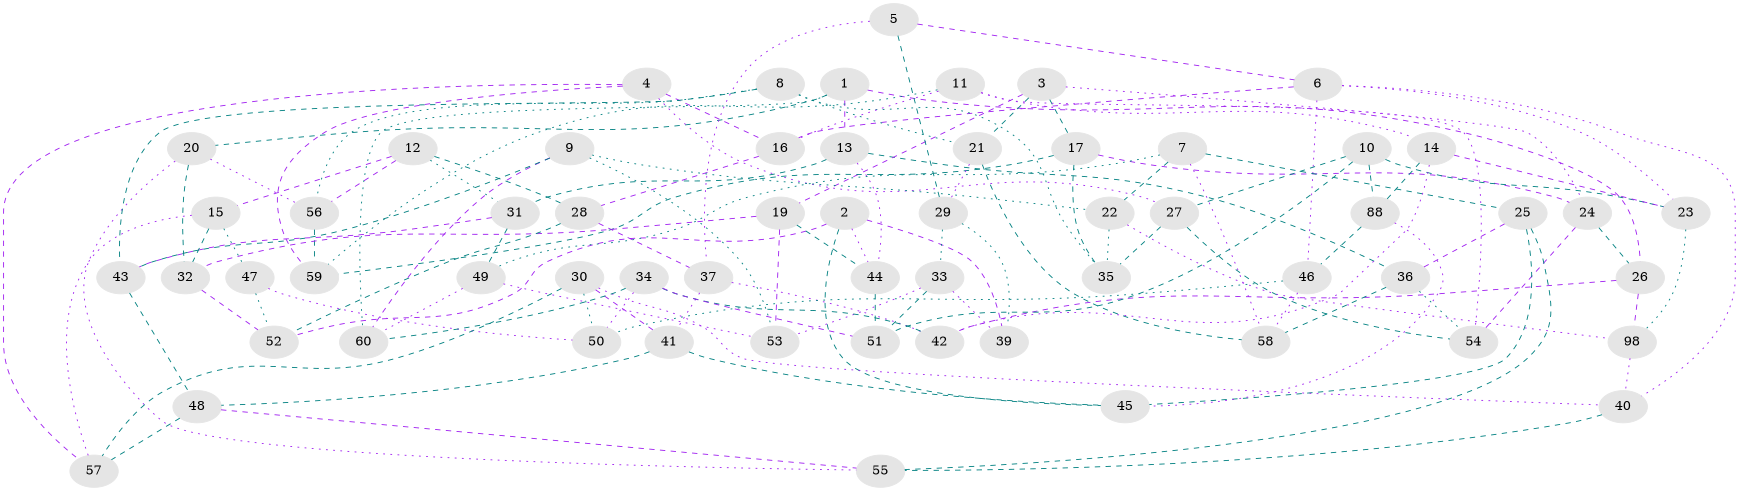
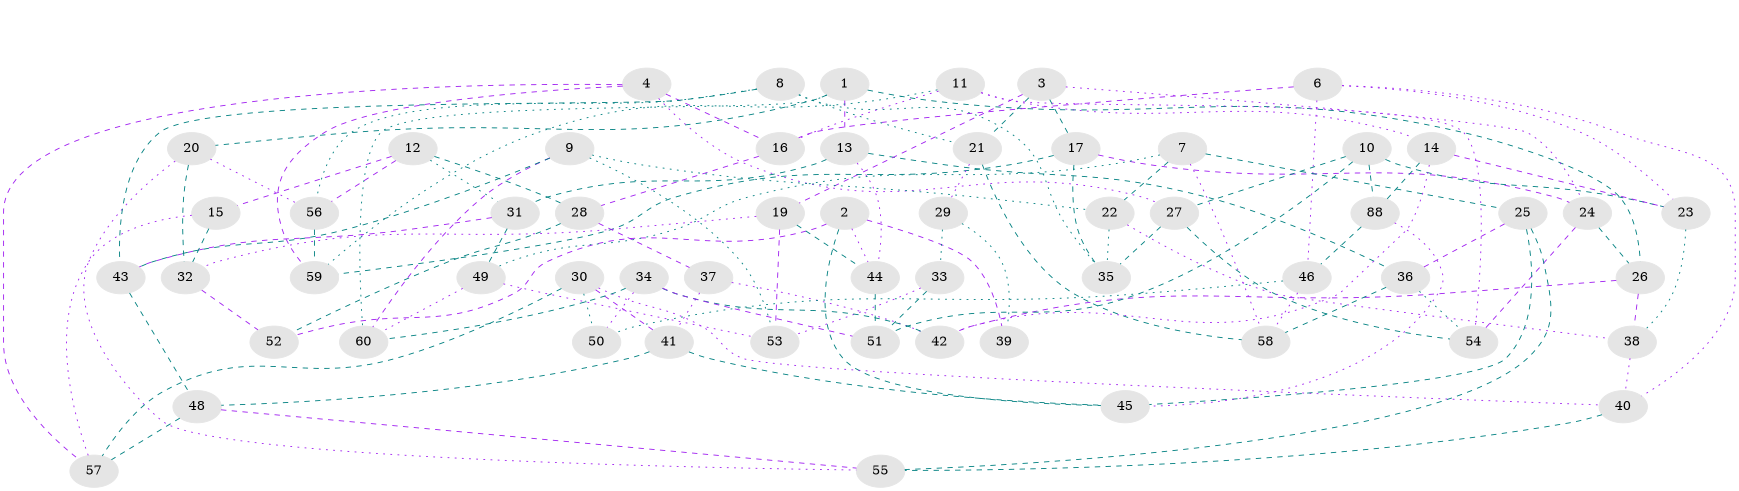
node "5": removed
edge "1" -- "26": color purple -> teal
edge "19" -- "32": style dashed -> dotted
node "47": removed
edge "33" -- "39": removed
node "98": label "98" -> "38"
